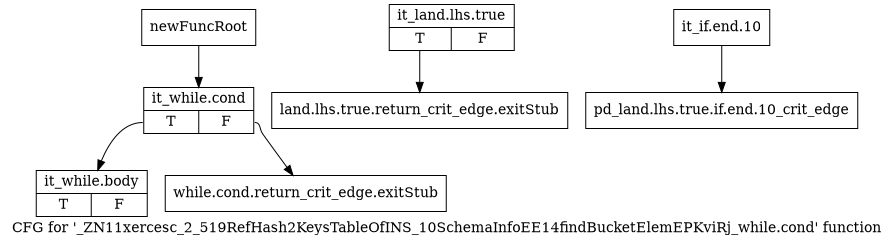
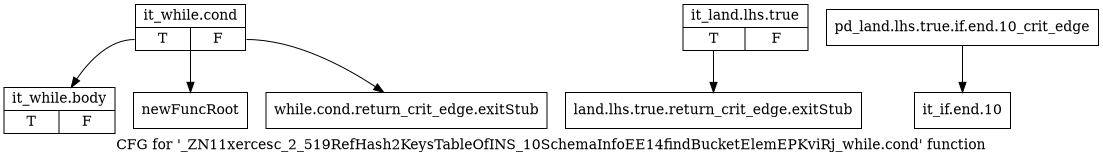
edge "newFuncRoot" -> "it_while.cond": reversed
edge "it_if.end.10" -> "pd_land.lhs.true.if.end.10_crit_edge": reversed
